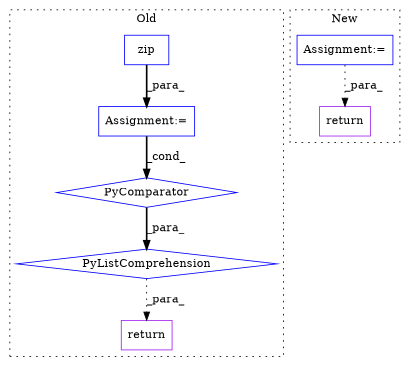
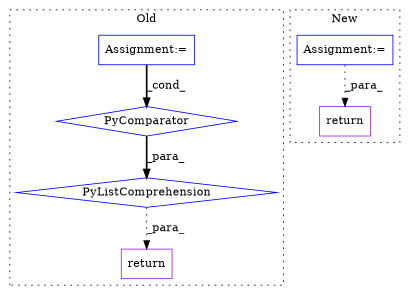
node "zip": removed
